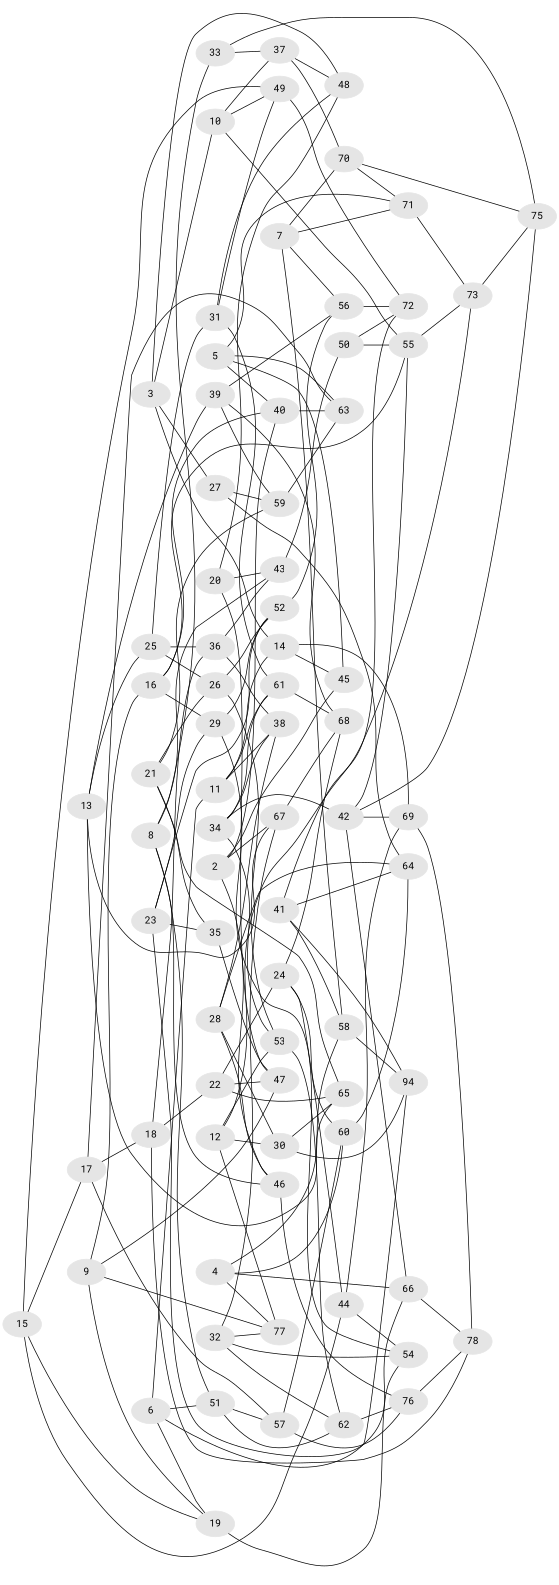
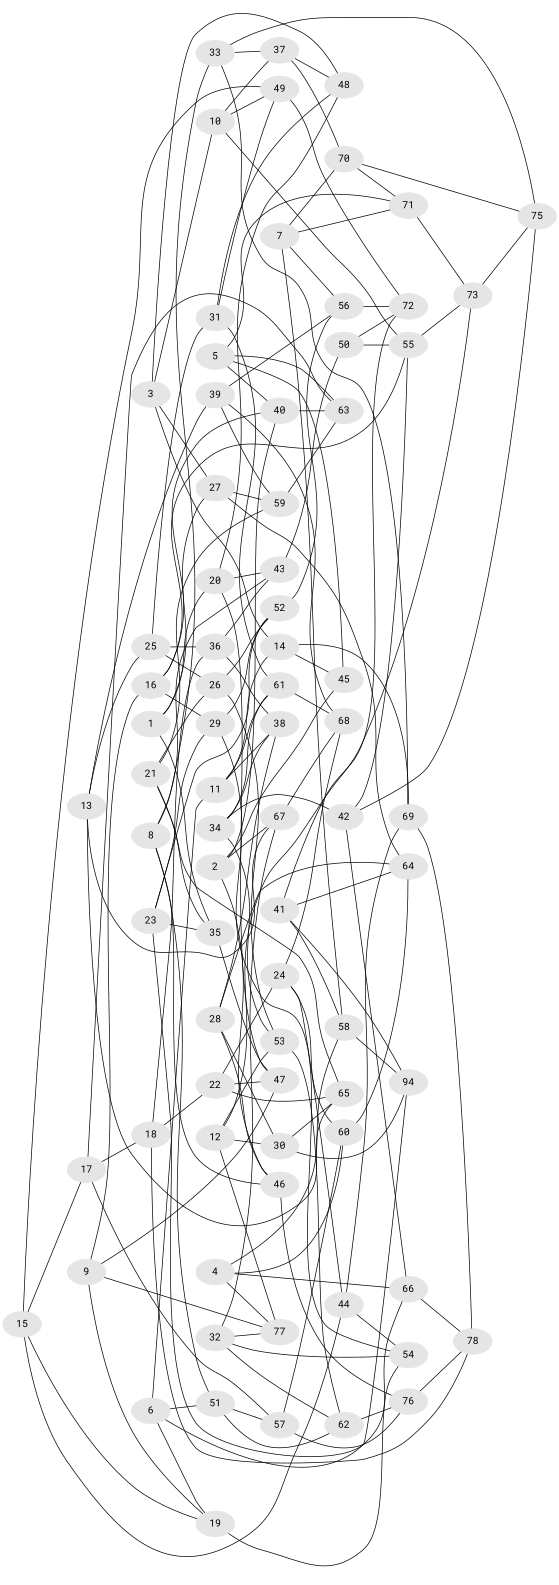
node "1": added
edge "42" -- "69": now "33" -- "69"
